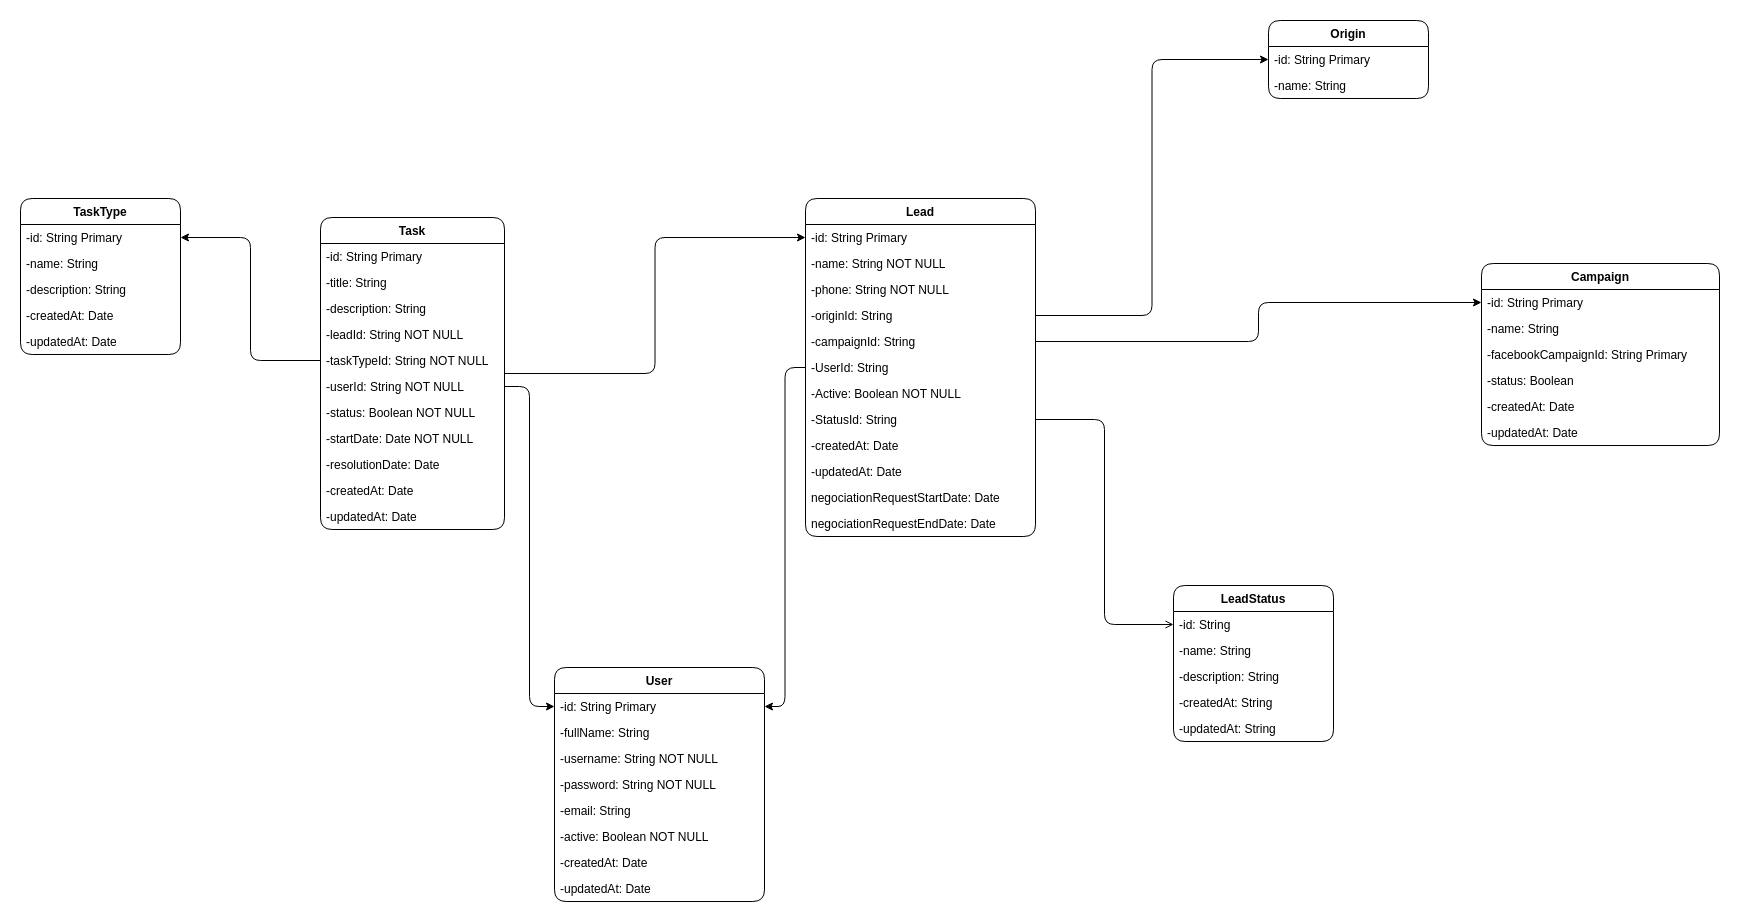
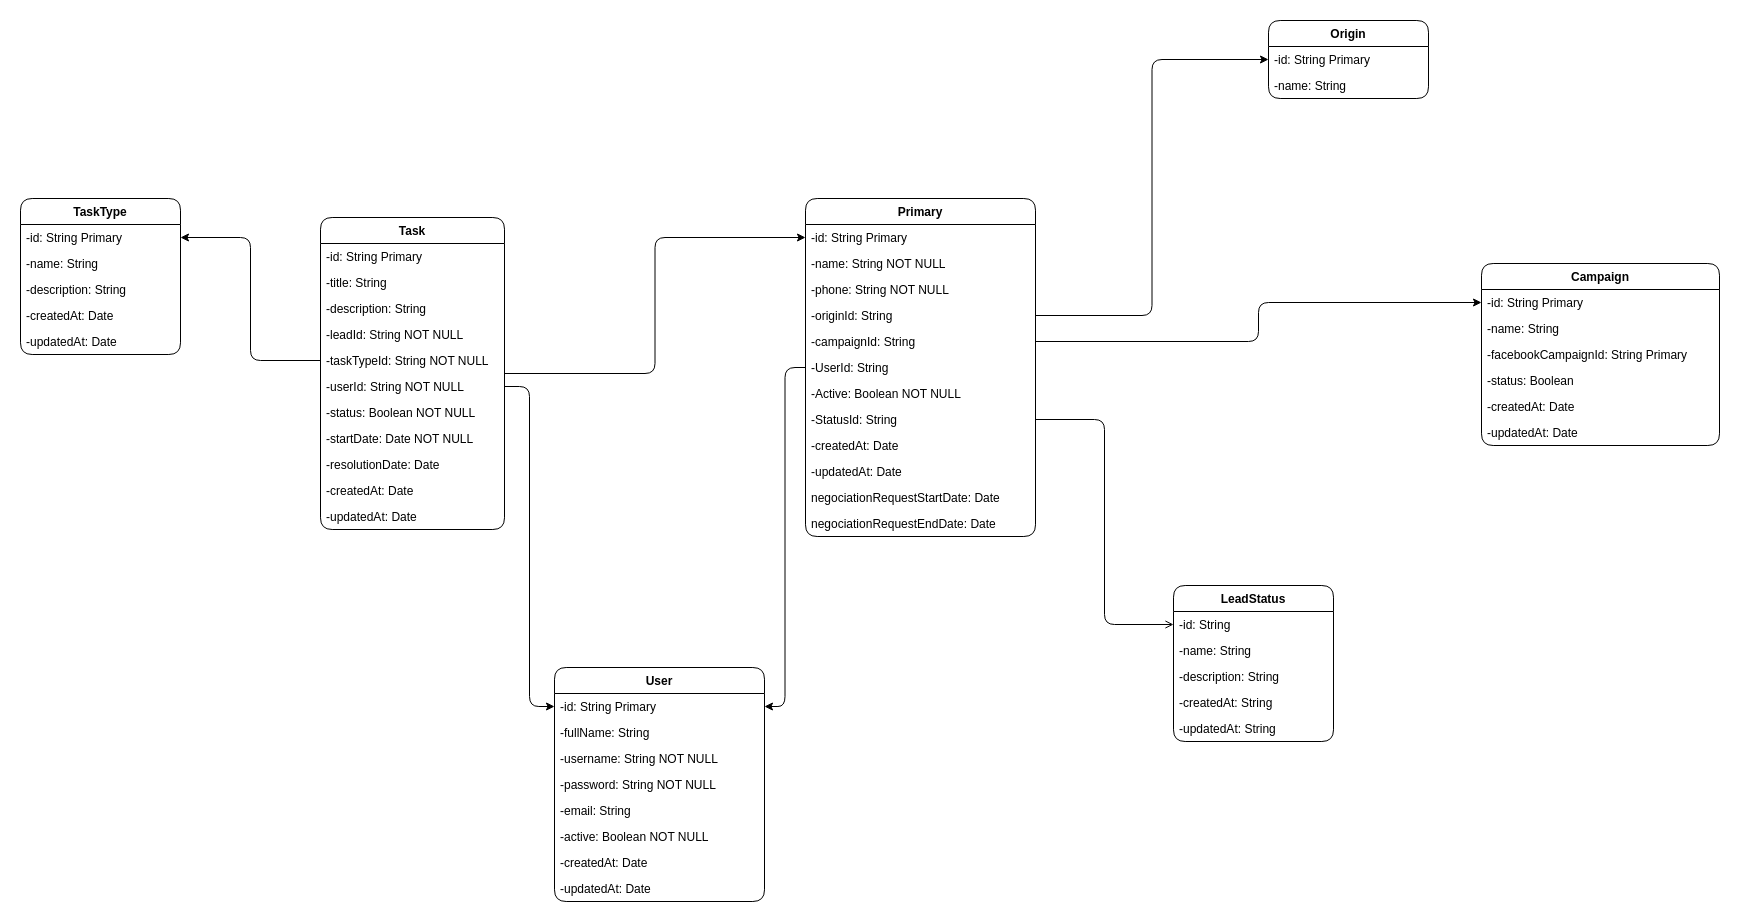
node "Lead": label "Lead" -> "Primary"
